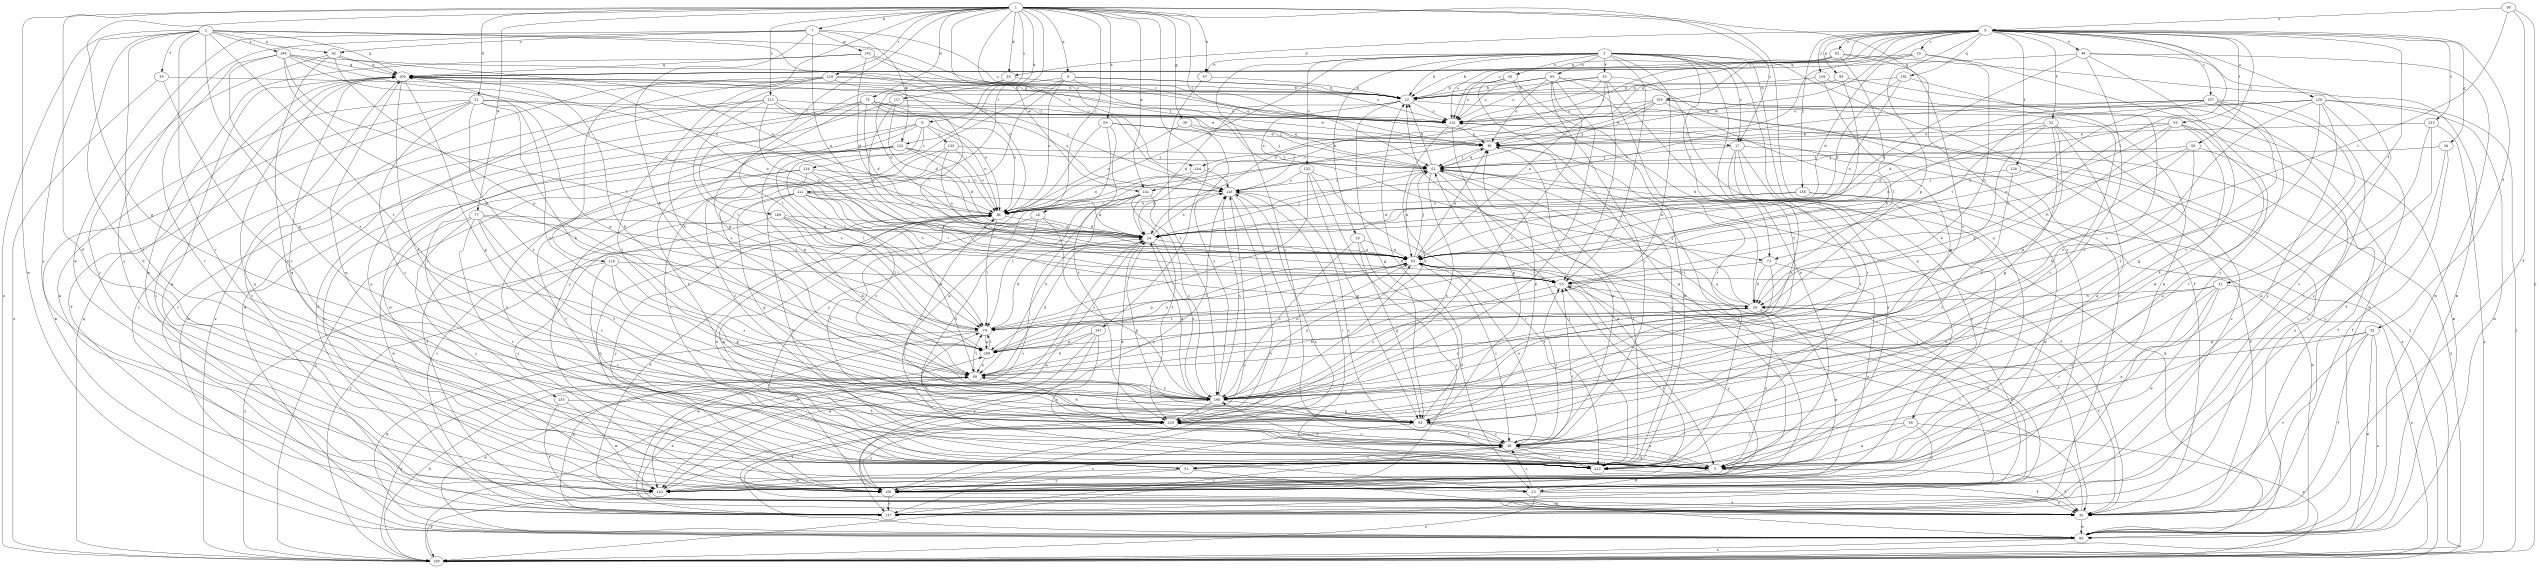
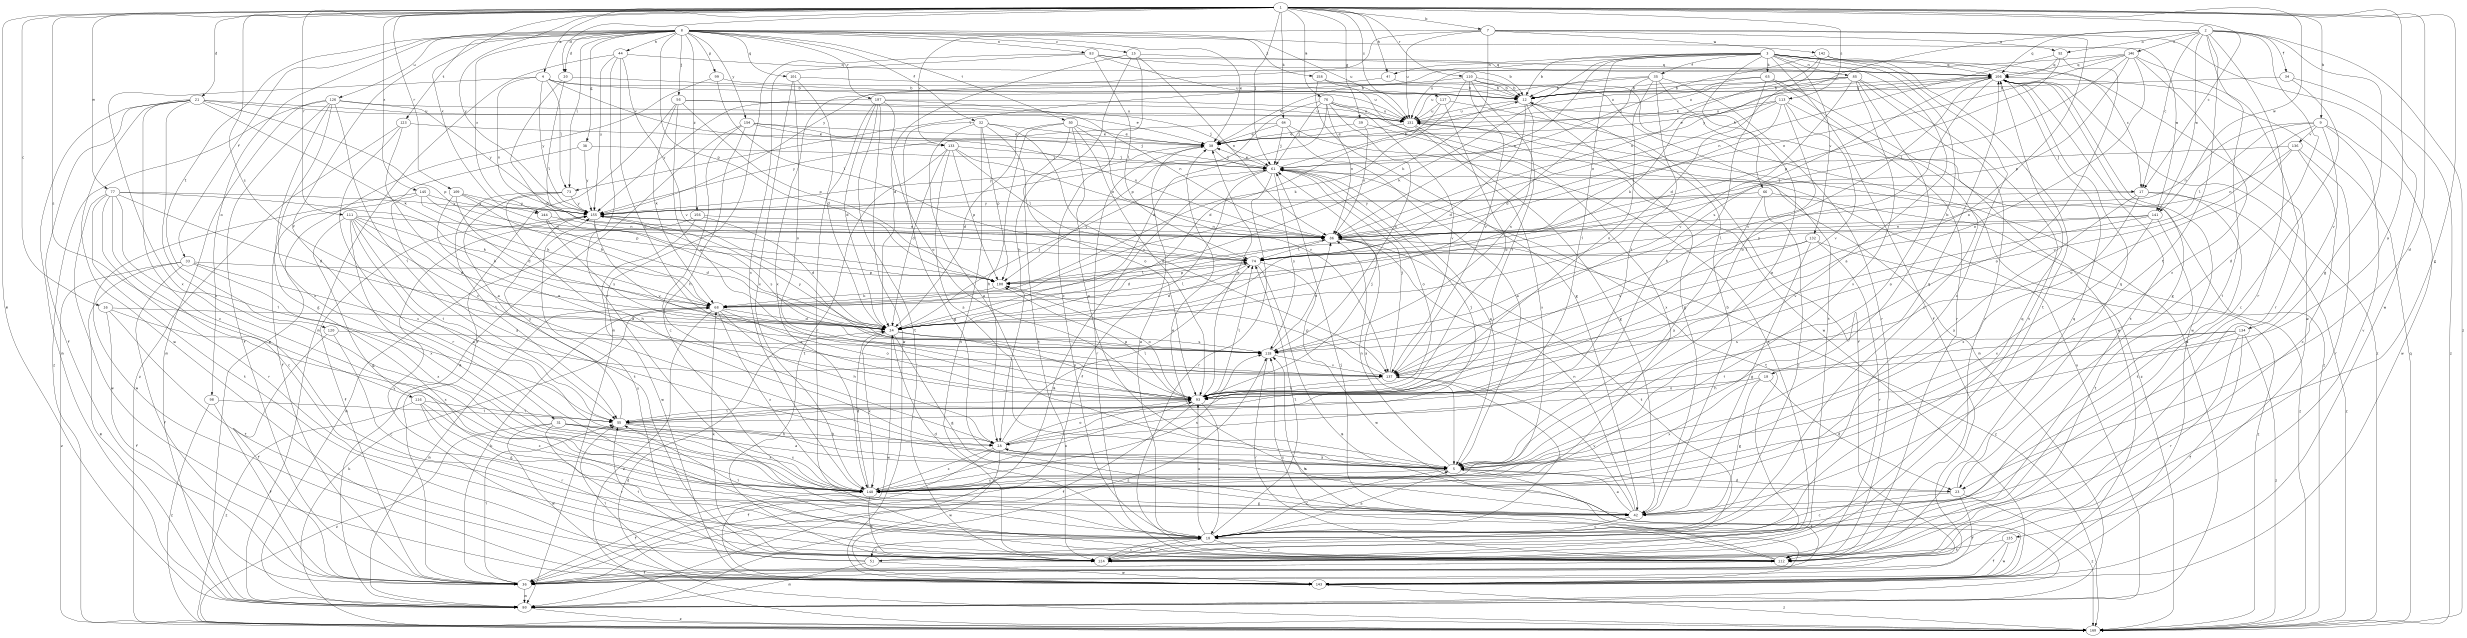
edge "90" -> "0": reversed
edge "154" -> "131": now "56" -> "131"
edge "17" -> "61": reversed
edge "86" -> "24": reversed
edge "141" -> "68": now "77" -> "68"
edge "92" -> "155": removed, label "y"
edge "23" -> "12": removed, label "b"
edge "107" -> "51": now "107" -> "143"
